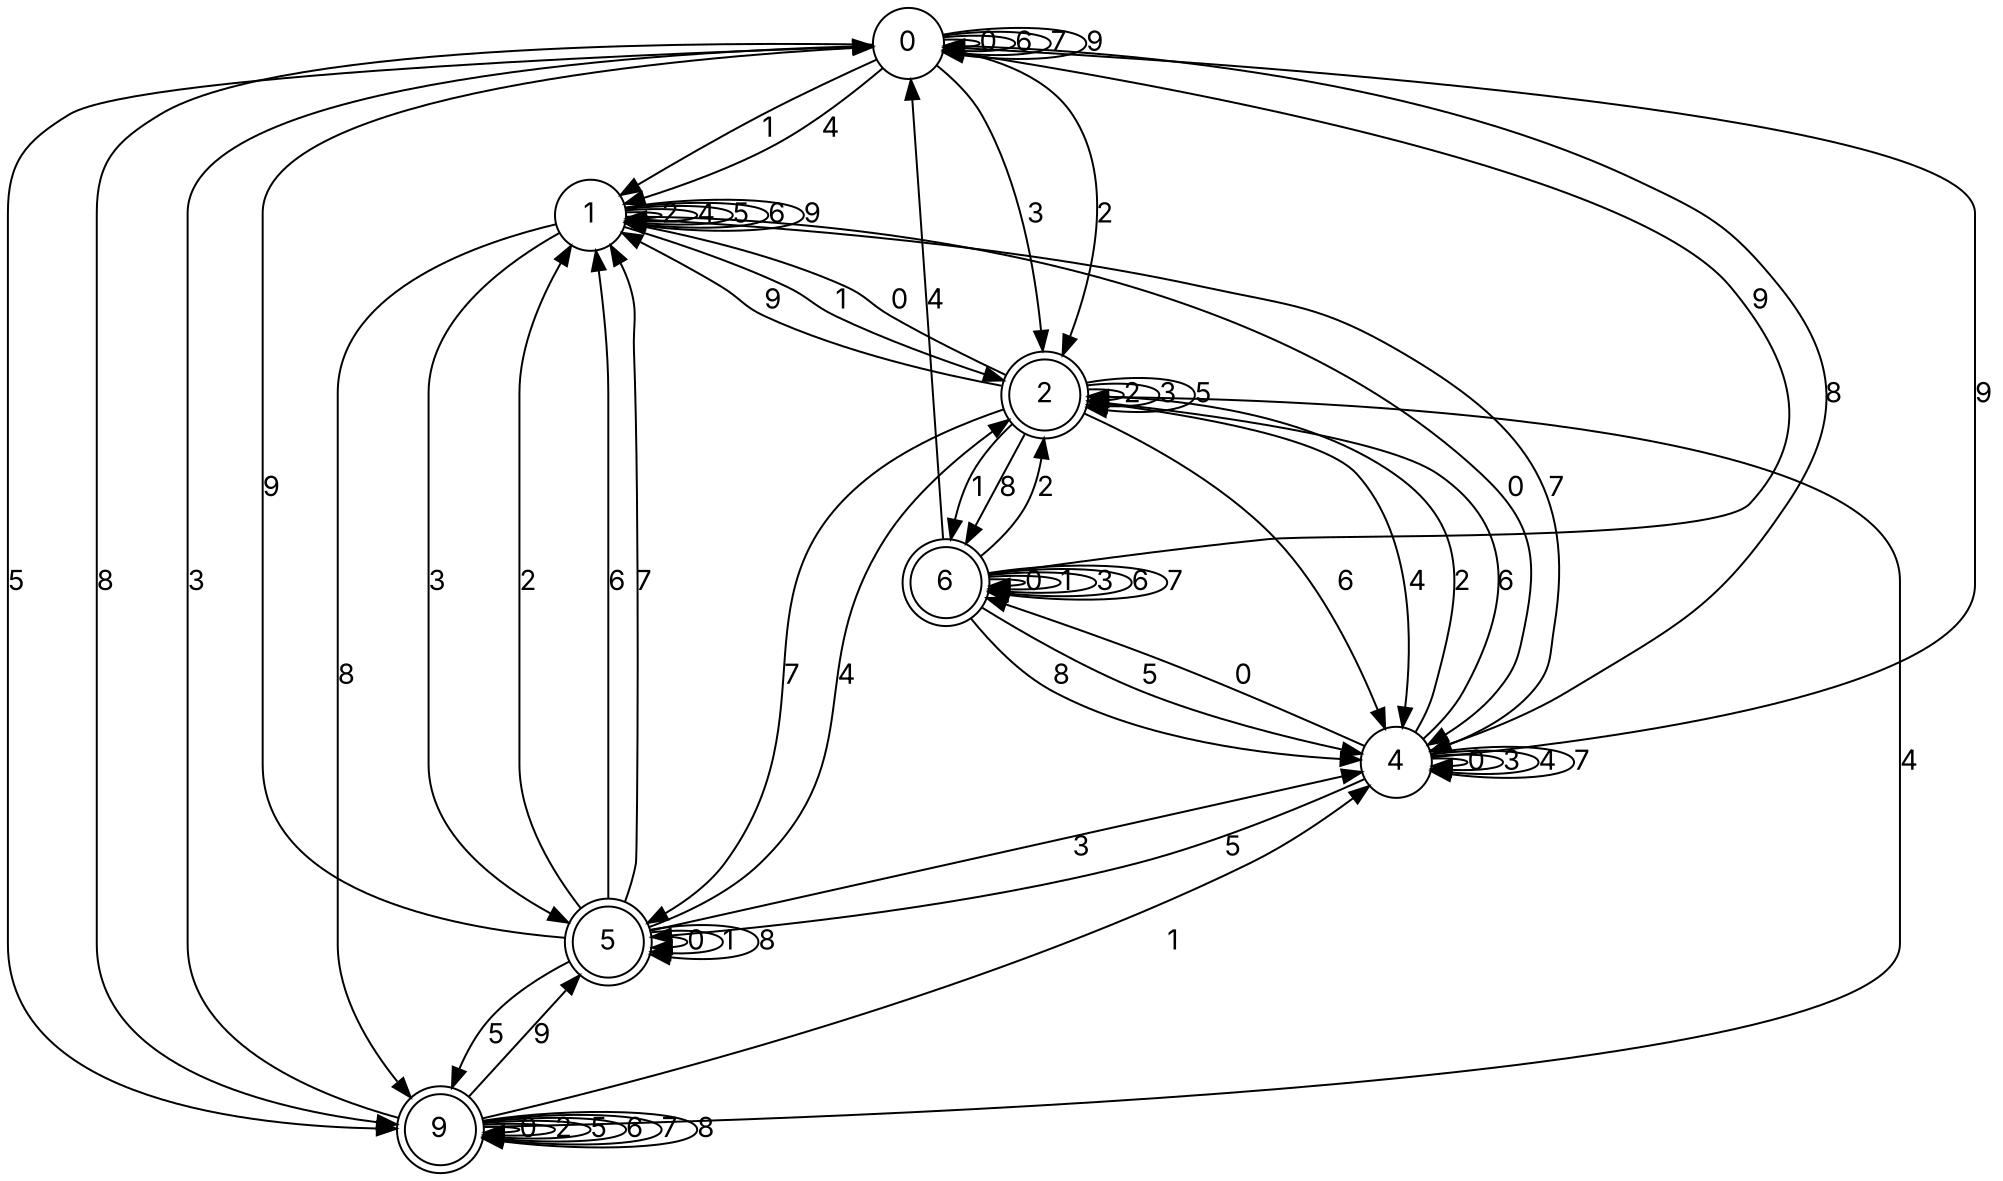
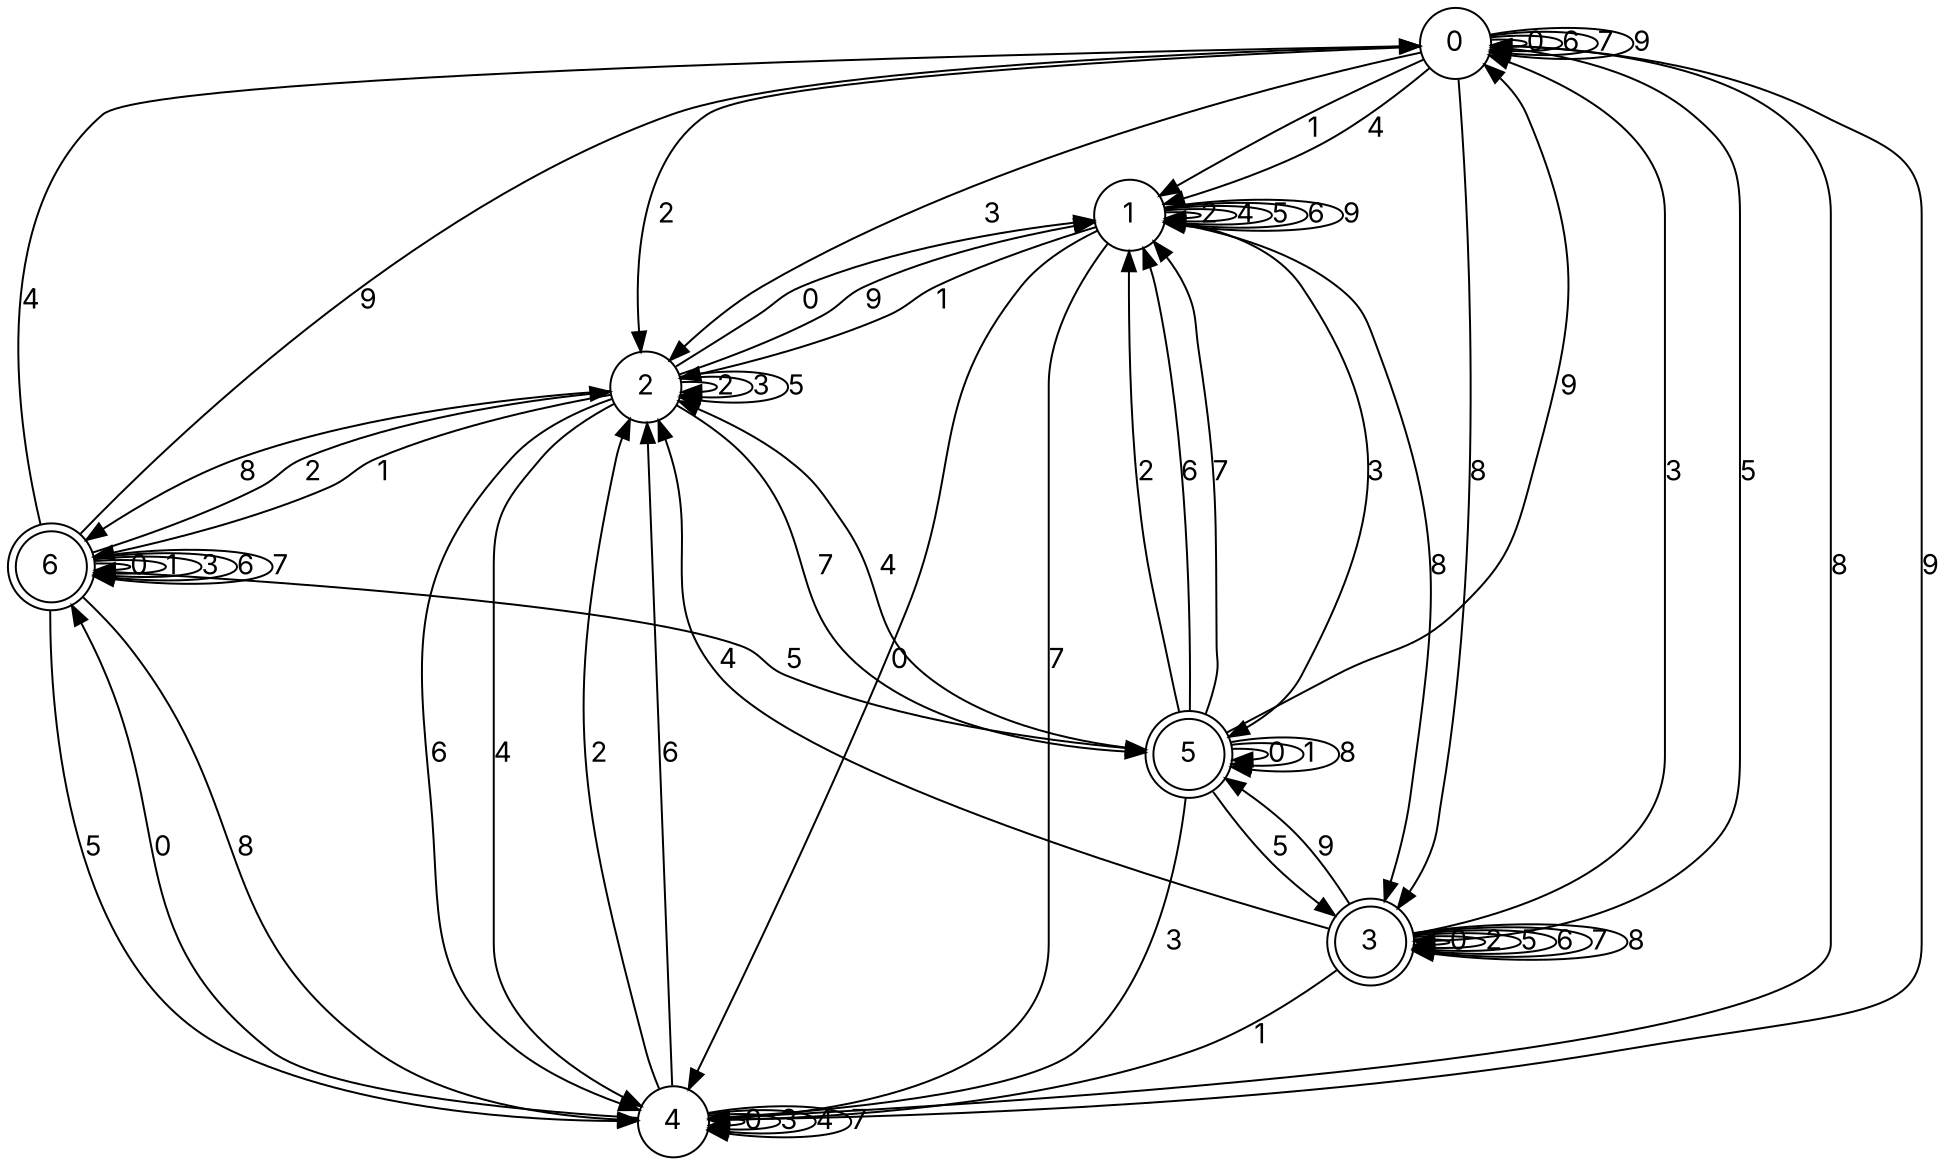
node "2": shape doublecircle -> circle
edge "4" -> "5": now "6" -> "5"
node "9": label "9" -> "3"
